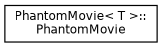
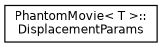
node "PhantomMovie< T >:: PhantomMovie": label "PhantomMovie< T >:: PhantomMovie" -> "PhantomMovie< T >:: DisplacementParams"
